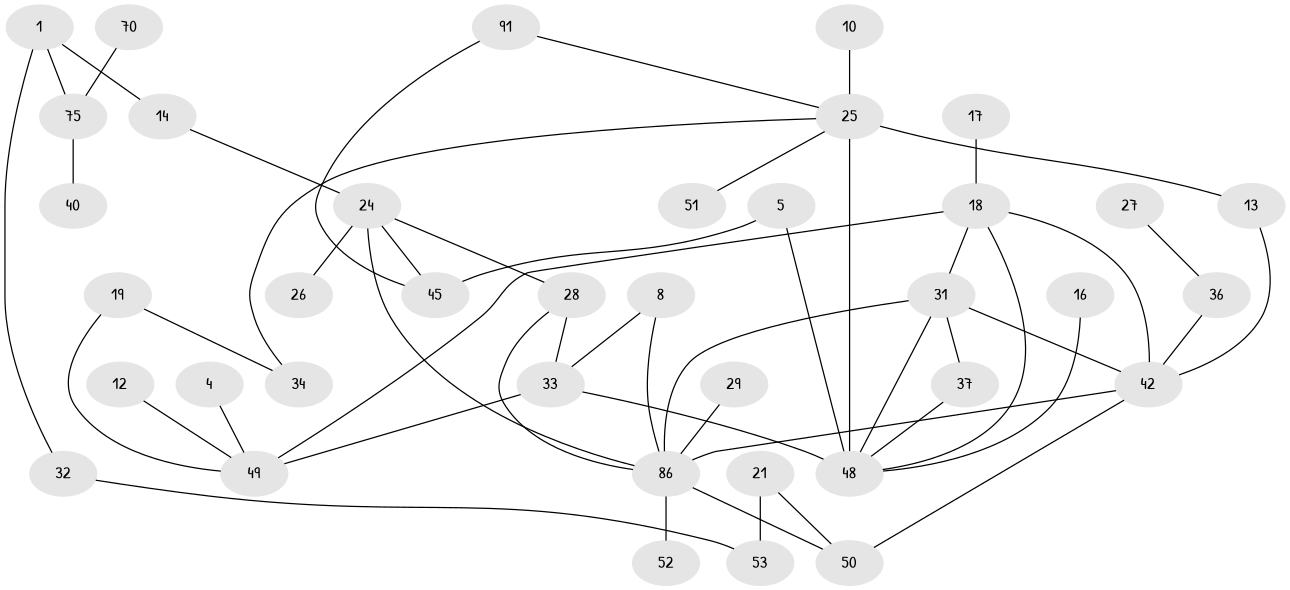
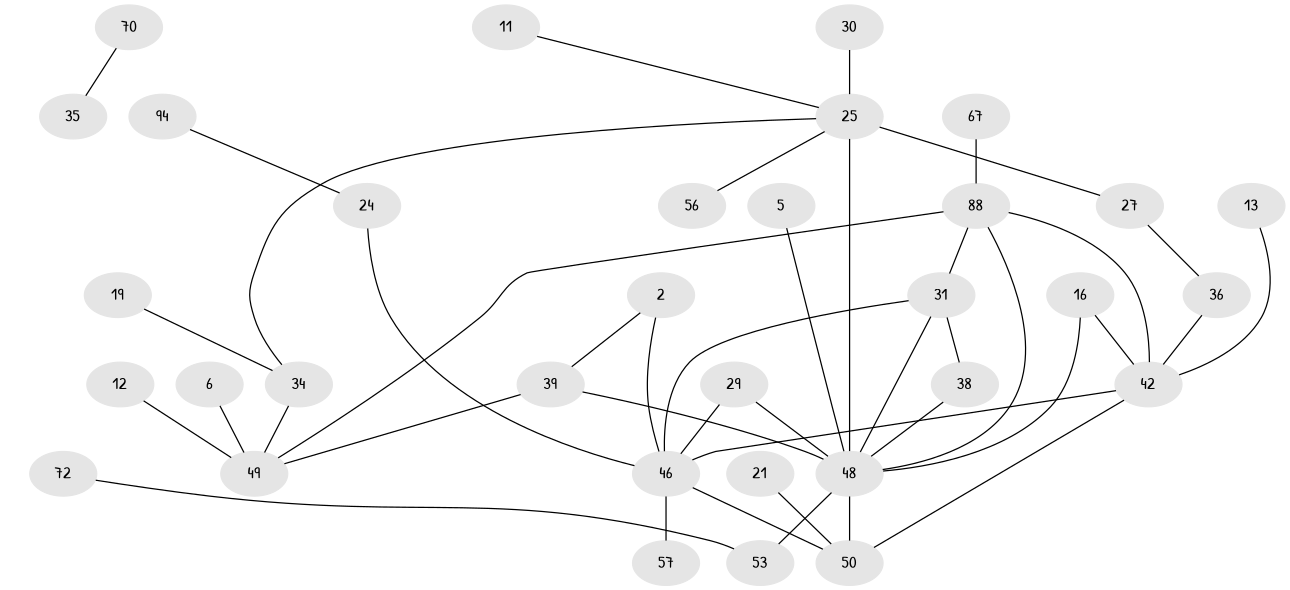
node "1": removed
node "91": label "91" -> "11"
node "10": label "10" -> "30"
node "75": label "75" -> "35"
node "14": label "14" -> "94"
node "17": label "17" -> "67"
edge "25" -- "13": now "25" -- "27"
node "40": removed
node "51": label "51" -> "56"
node "18": label "18" -> "88"
node "26": removed
node "45": removed
node "28": removed
node "8": label "8" -> "2"
edge "31" -- "42": now "16" -- "42"
node "4": label "4" -> "6"
node "33": label "33" -> "39"
node "37": label "37" -> "38"
edge "19" -- "49": now "34" -- "49"
edge "29" -- "48": added
node "32": label "32" -> "72"
node "86": label "86" -> "46"
edge "21" -- "53": now "48" -- "53"
edge "48" -- "50": added
node "52": label "52" -> "57"
